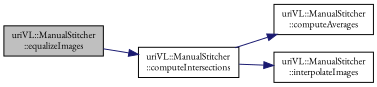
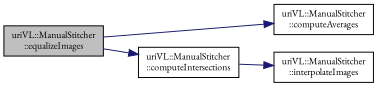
edge "uriVL::ManualStitcher ::computeIntersections" -> "uriVL::ManualStitcher ::computeAverages": now "uriVL::ManualStitcher ::equalizeImages" -> "uriVL::ManualStitcher ::computeAverages"
